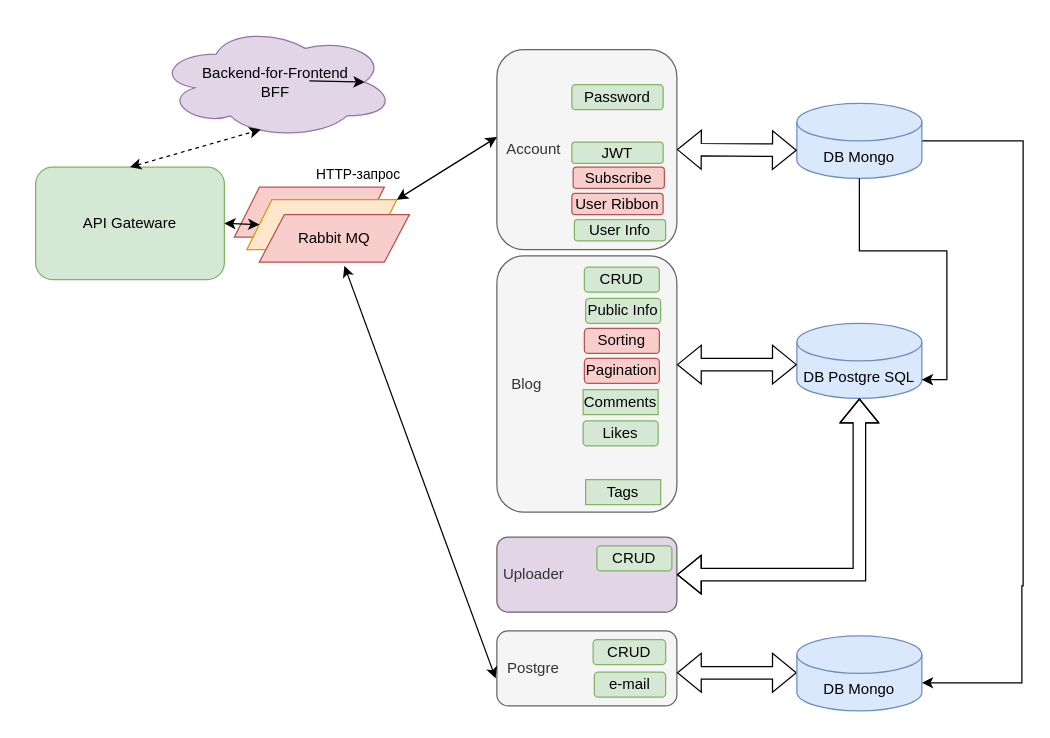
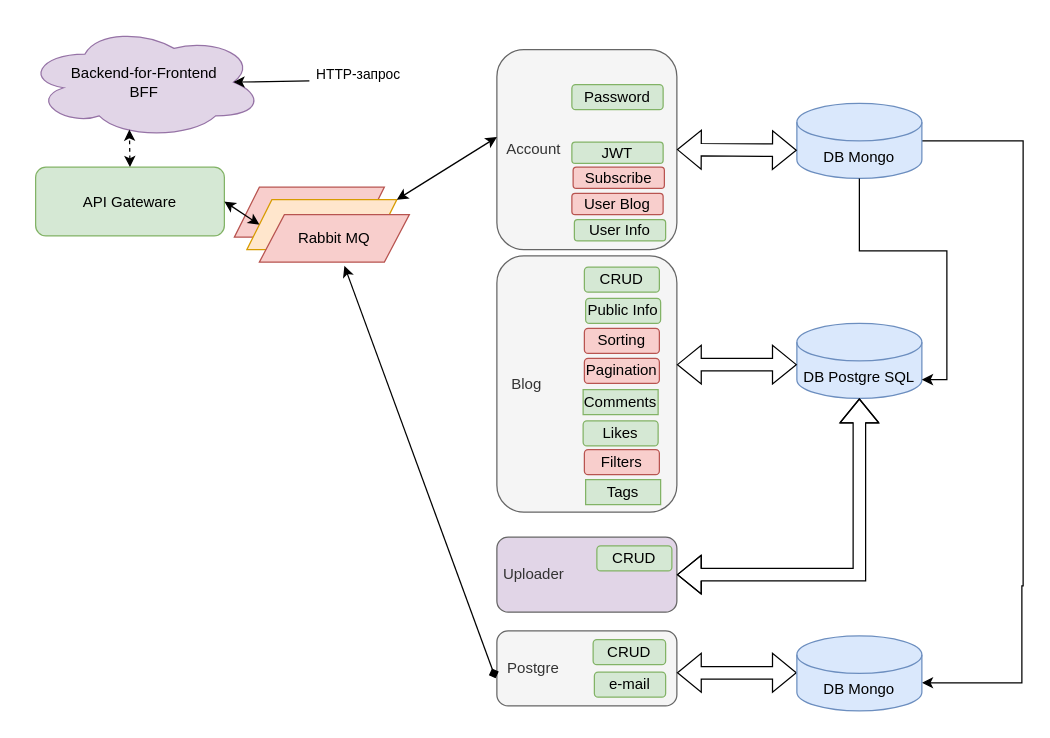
node "Backend-for-Frontend BFF": moved (276, 82) -> (144, 82)
node "User Ribbon": label "User Ribbon" -> "User Blog"
node "API Gateware": size 189x113 -> 189x69
node "Filters": added
edge "Rabbit MQ" -- "Postgre": arrowhead classic -> diamond
